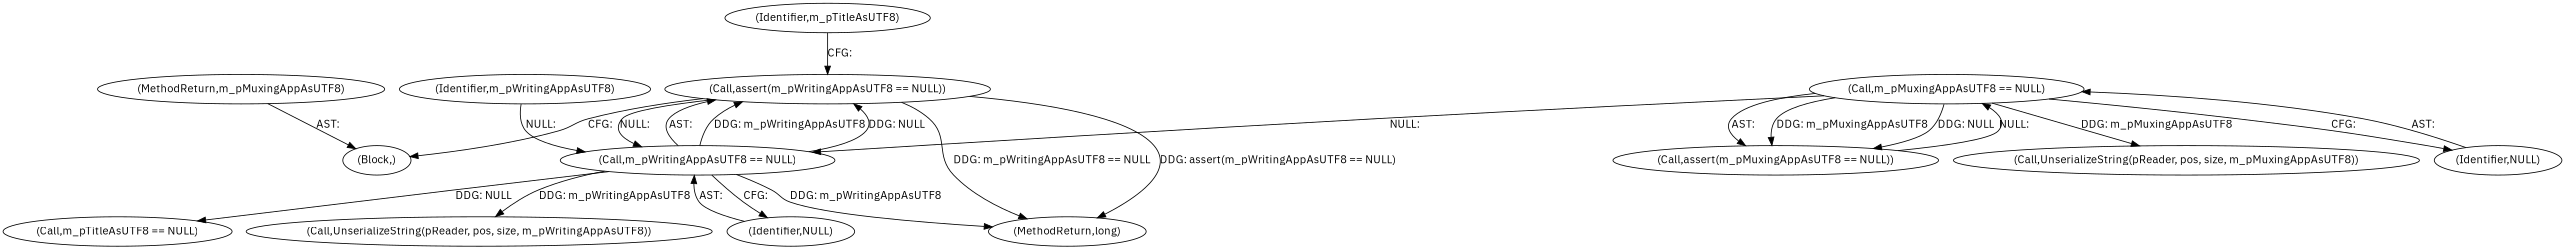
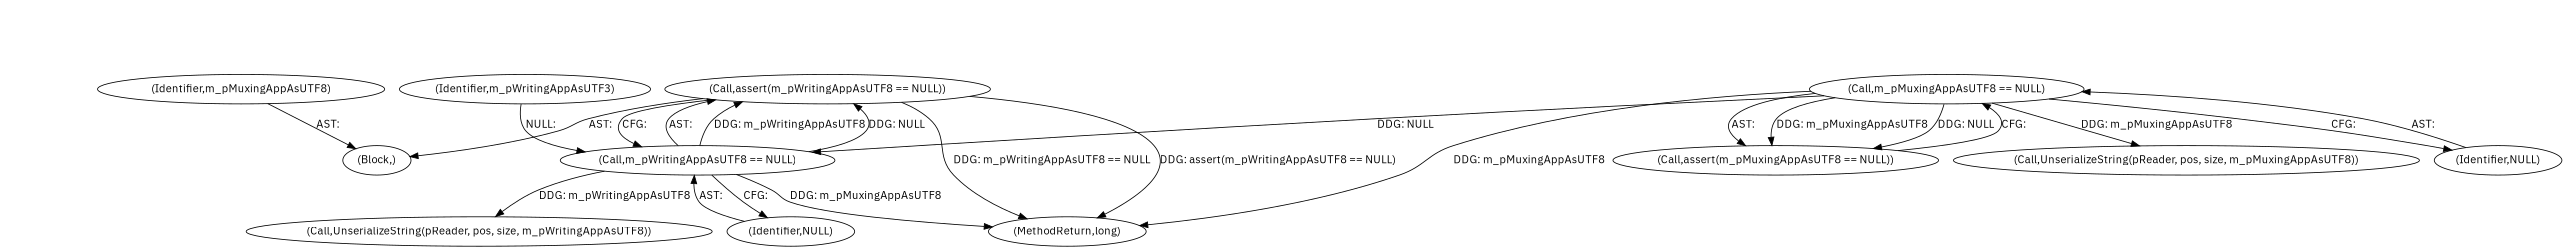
node "(Identifier,m_pTitleAsUTF8)": removed
node "(MethodReturn,m_pMuxingAppAsUTF8)": label "(MethodReturn,m_pMuxingAppAsUTF8)" -> "(Identifier,m_pMuxingAppAsUTF8)"
node "(Identifier,m_pWritingAppAsUTF8)": label "(Identifier,m_pWritingAppAsUTF8)" -> "(Identifier,m_pWritingAppAsUTF3)"
edge "(Call,assert(m_pWritingAppAsUTF8 == NULL))" -> "(Block,)": label "CFG: " -> "AST: "
edge "(Call,assert(m_pWritingAppAsUTF8 == NULL))" -> "(Call,m_pWritingAppAsUTF8 == NULL)": label "NULL: " -> "CFG: "
edge "(Call,m_pMuxingAppAsUTF8 == NULL)" -> "(Call,m_pWritingAppAsUTF8 == NULL)": label "NULL: " -> "DDG: NULL"
edge "(Call,assert(m_pMuxingAppAsUTF8 == NULL))" -> "(Call,m_pMuxingAppAsUTF8 == NULL)": label "NULL: " -> "CFG: "
edge "(Call,m_pMuxingAppAsUTF8 == NULL)" -> "(MethodReturn,long)": added, label "DDG: m_pMuxingAppAsUTF8"
edge "(Call,m_pWritingAppAsUTF8 == NULL)" -> "(MethodReturn,long)": label "DDG: m_pWritingAppAsUTF8" -> "DDG: m_pMuxingAppAsUTF8"
node "(Call,m_pTitleAsUTF8 == NULL)": removed
